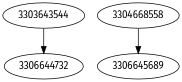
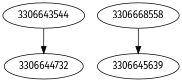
node "3303643544": label "3303643544" -> "3306643544"
node "3304668558": label "3304668558" -> "3306668558"
node "3306645689": label "3306645689" -> "3306645639"
